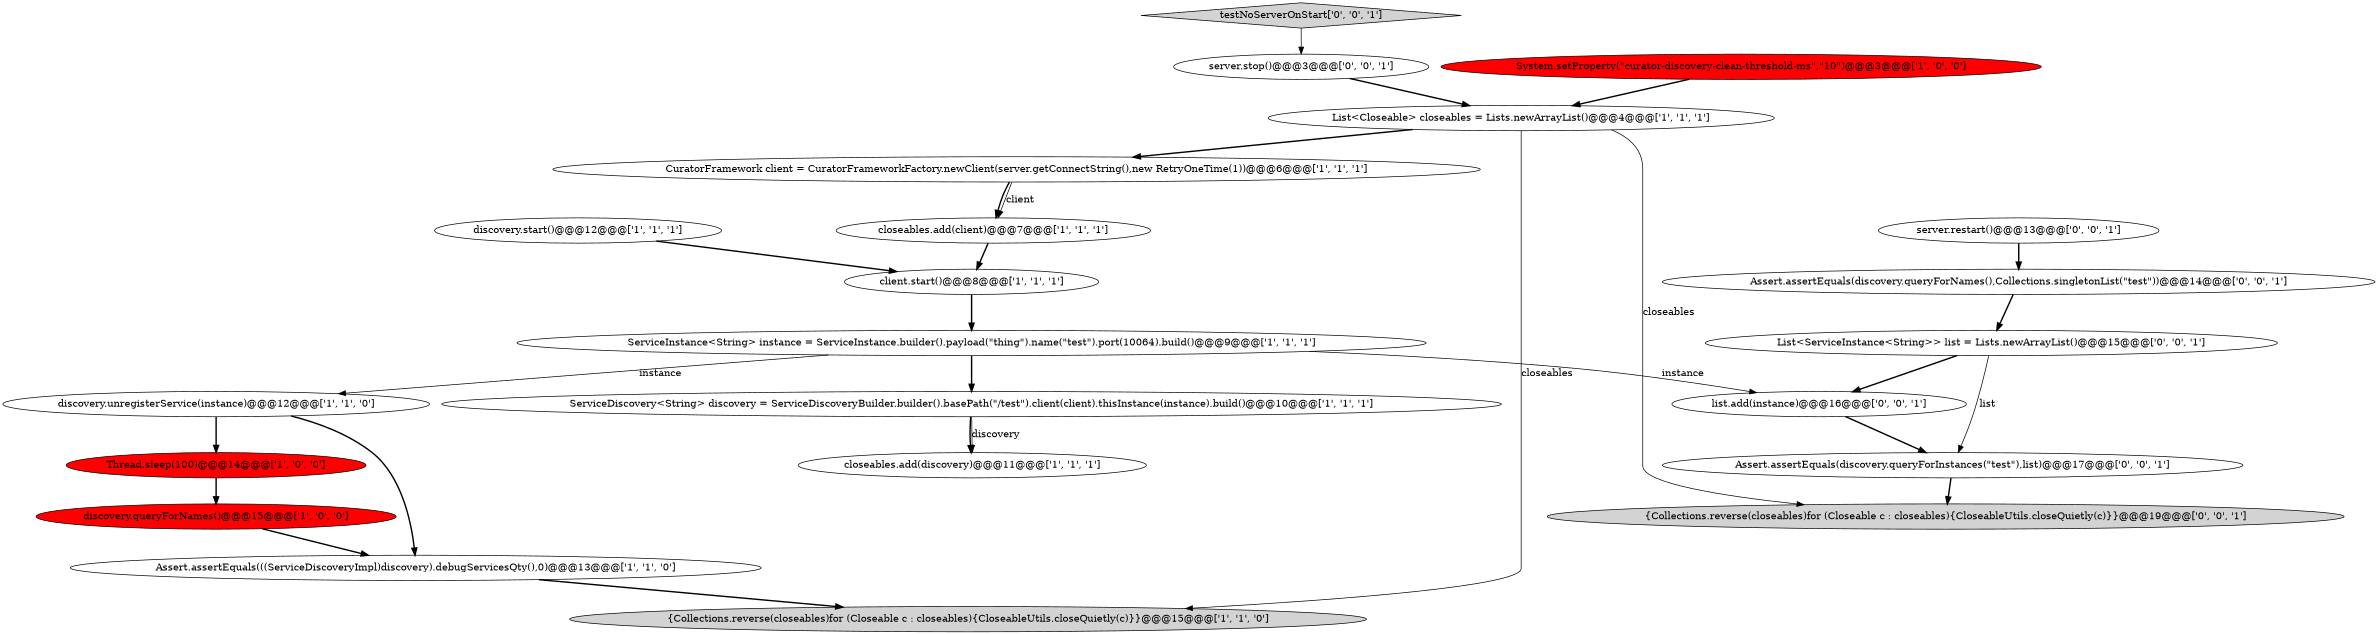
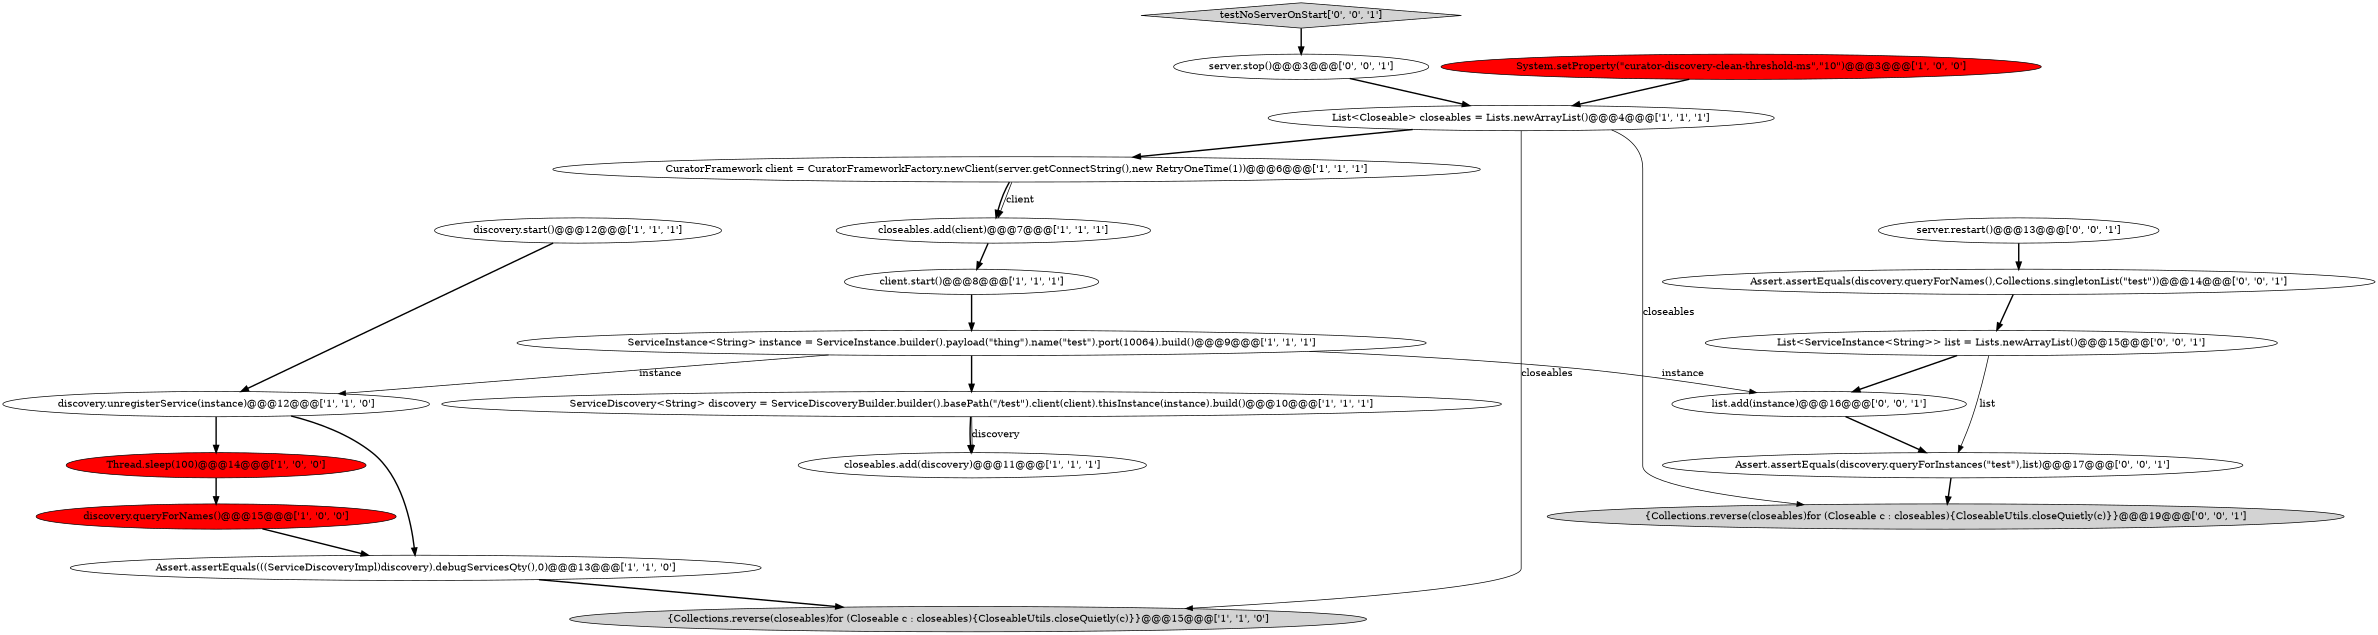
edge "testNoServerOnStart['0', '0', '1']" -> "server.stop()@@@3@@@['0', '0', '1']": style solid -> bold
edge "discovery.start()@@@12@@@['1', '1', '1']" -> "client.start()@@@8@@@['1', '1', '1']": now "discovery.start()@@@12@@@['1', '1', '1']" -> "discovery.unregisterService(instance)@@@12@@@['1', '1', '0']"
